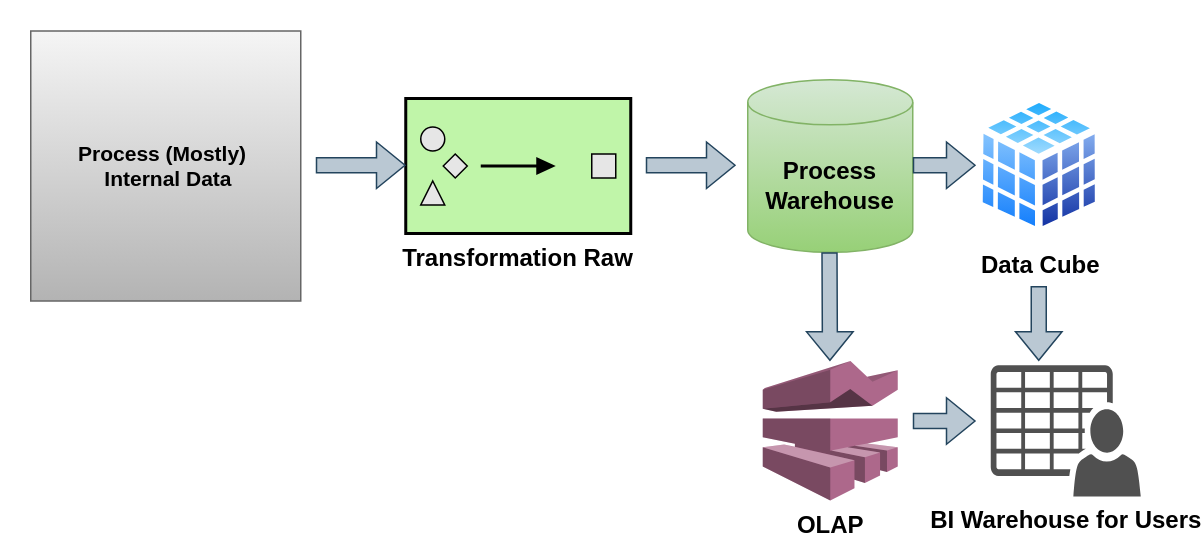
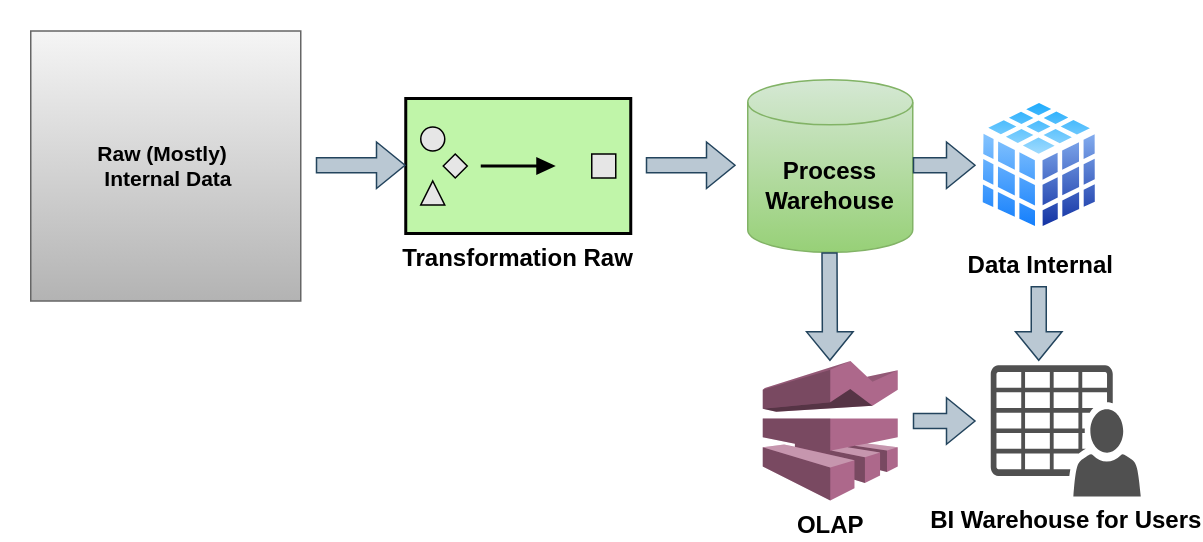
node "Process (Mostly) Internal Data": label "Process (Mostly) Internal Data" -> "Raw (Mostly) Internal Data"
node "Data Cube": label "Data Cube" -> "Data Internal"
